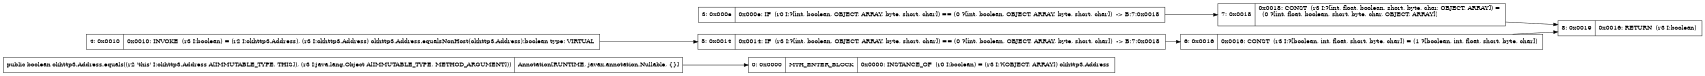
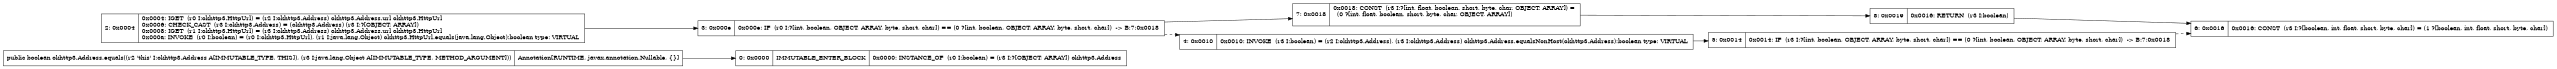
node "2: 0x0004": added
edge "6: 0x0016" -> "8: 0x0019": reversed
edge "3: 0x000e" -> "4: 0x0010": added
edge "5: 0x0014" -> "6: 0x0016": style solid -> dashed
node "0: 0x0000": text "MTH_ENTER_BLOCK" -> "IMMUTABLE_ENTER_BLOCK"
